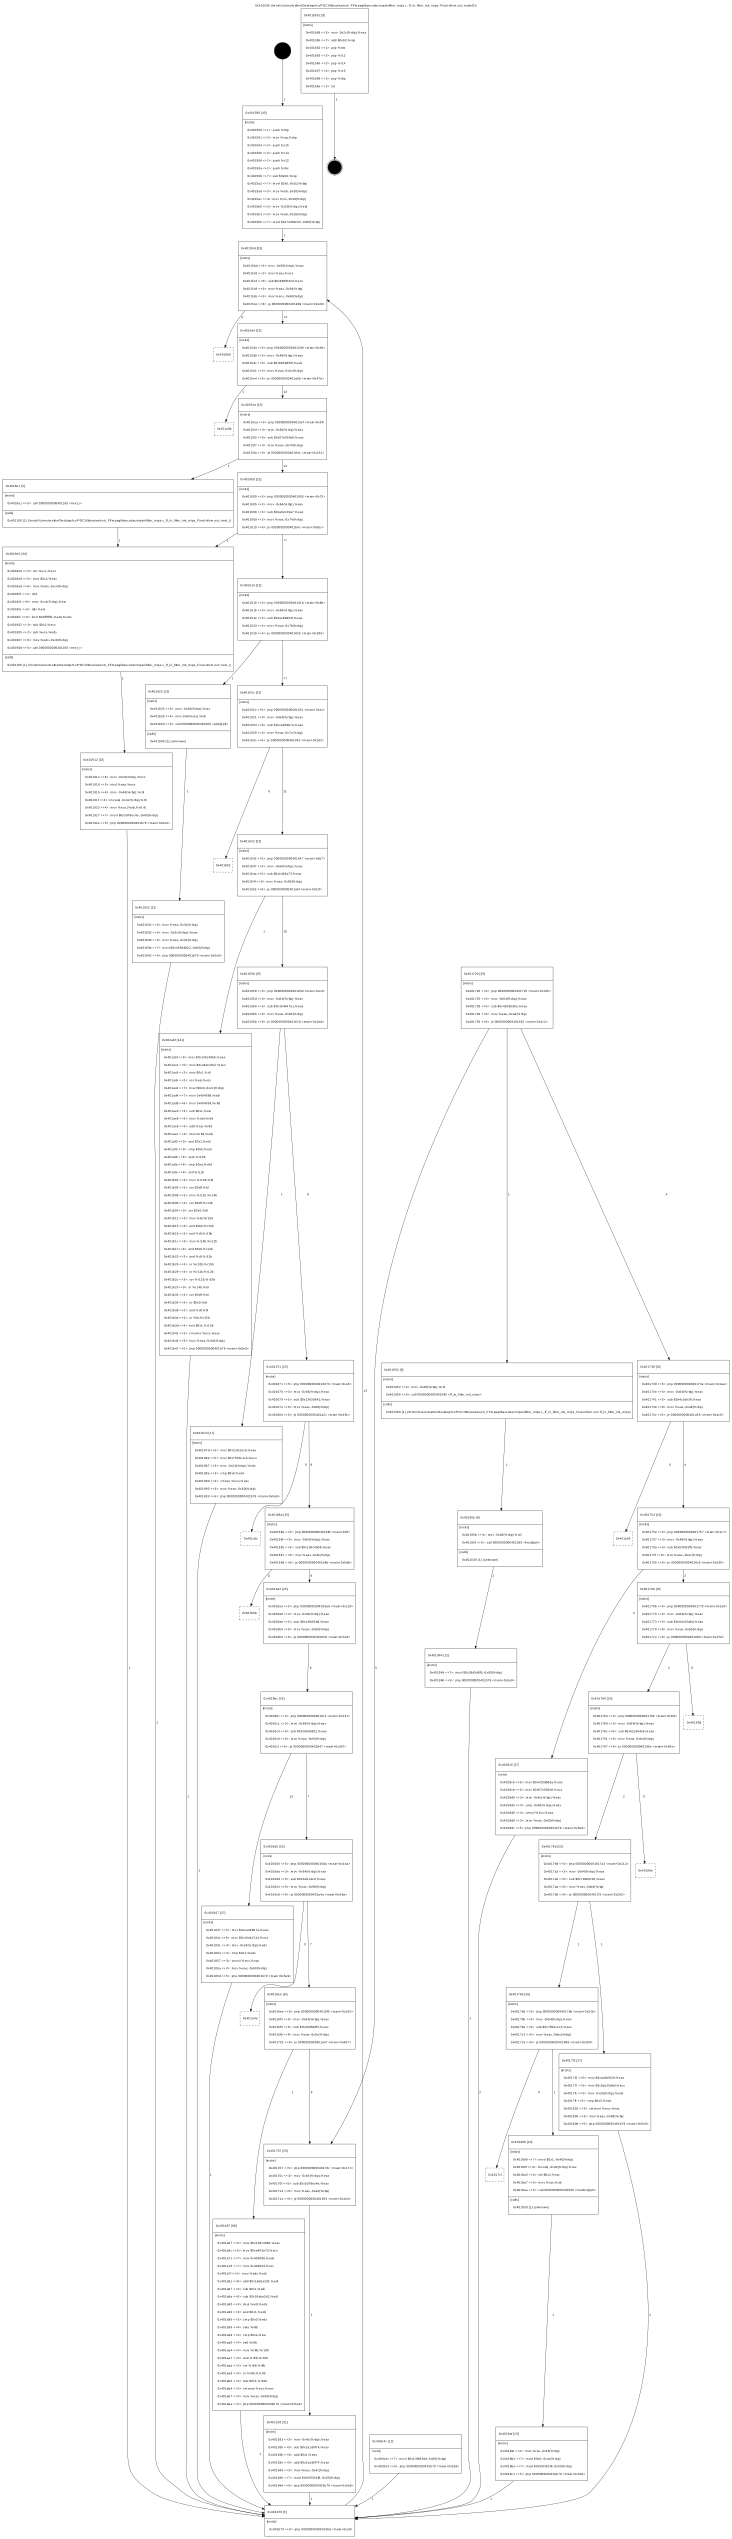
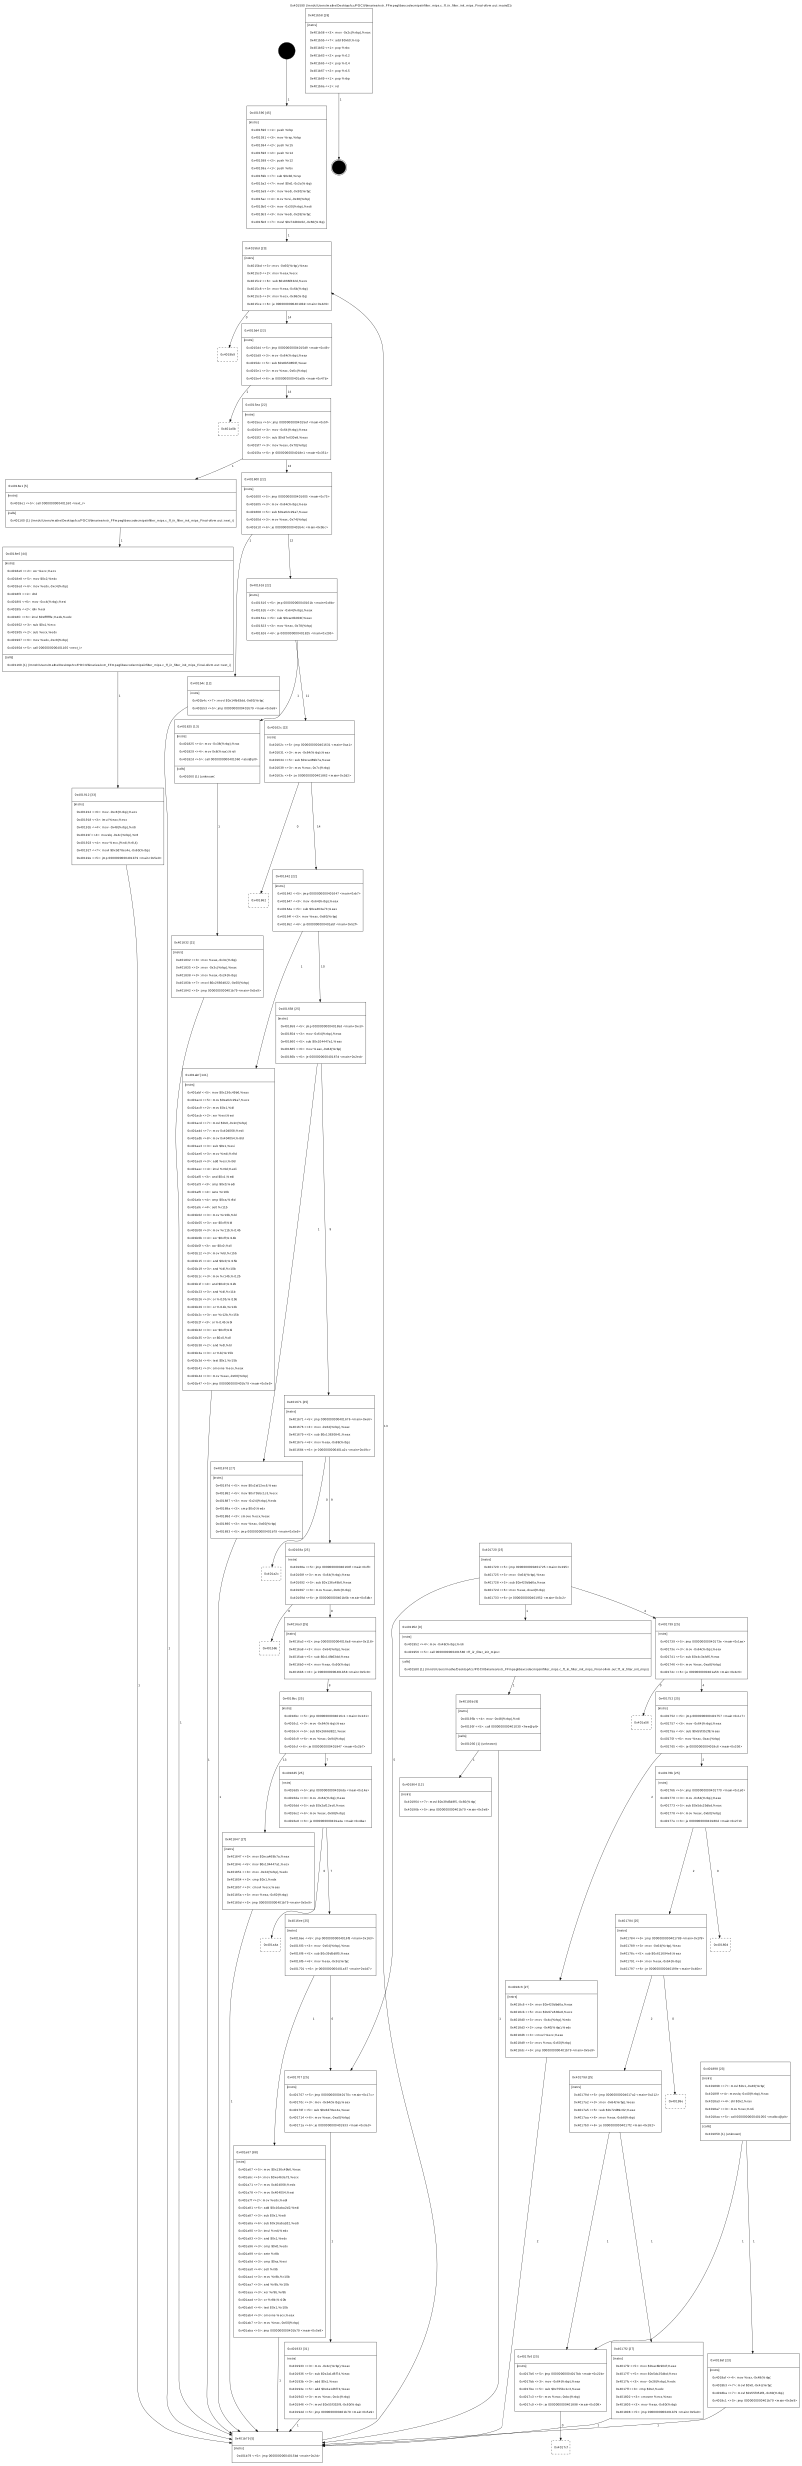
edge "0x401600 [22]" -> "0x4018e6 [44]": now "0x401600 [22]" -> "0x401b4c [12]"
edge "0x40162c [22]" -> "0x401642 [22]": label " 11" -> " 14"
edge "0x4017b6 [25]" -> "0x401898 [23]": reversed
edge "0x401964 [12]" -> "0x401b79 [5]": now "0x40195b [9]" -> "0x401b79 [5]"
